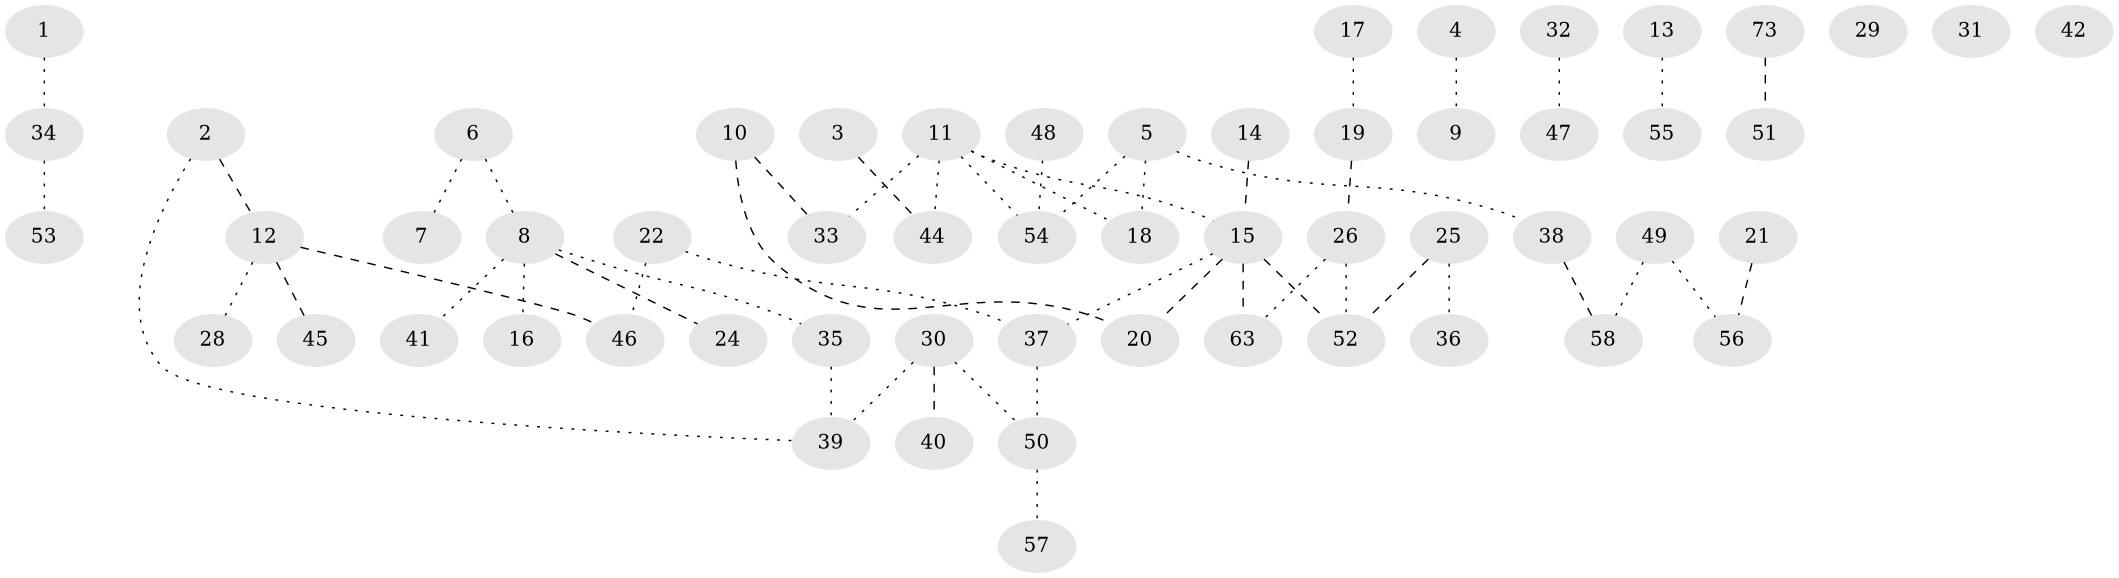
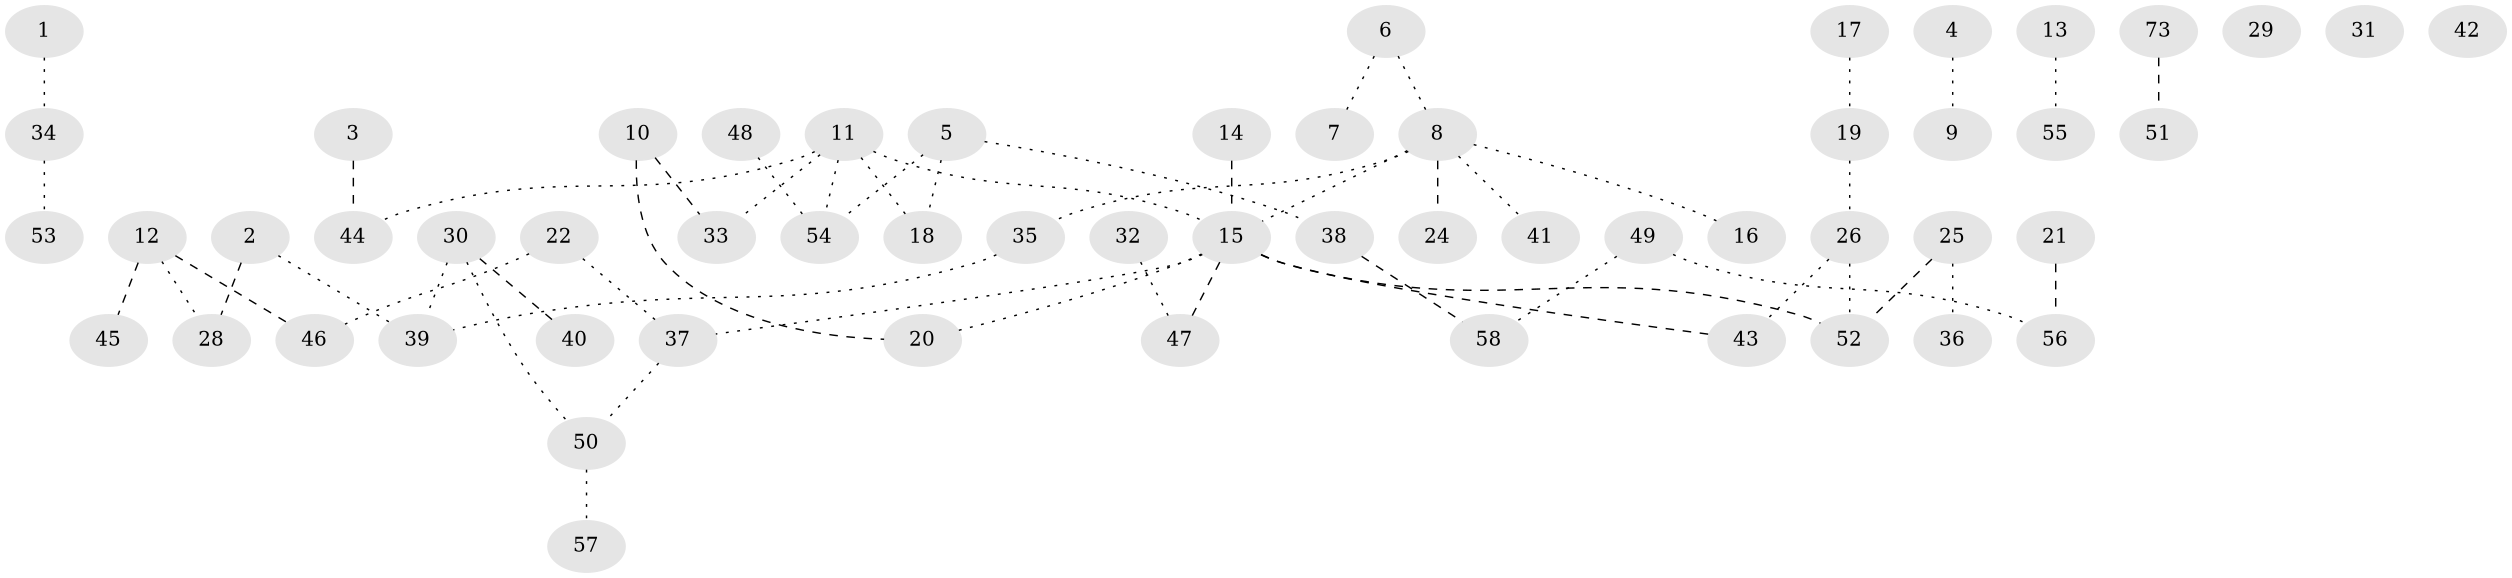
edge "19" -- "26": style dashed -> dotted
edge "2" -- "12": now "2" -- "28"
edge "8" -- "15": added
edge "15" -- "20": style dashed -> dotted
edge "15" -- "47": added
node "63": label "63" -> "43"
